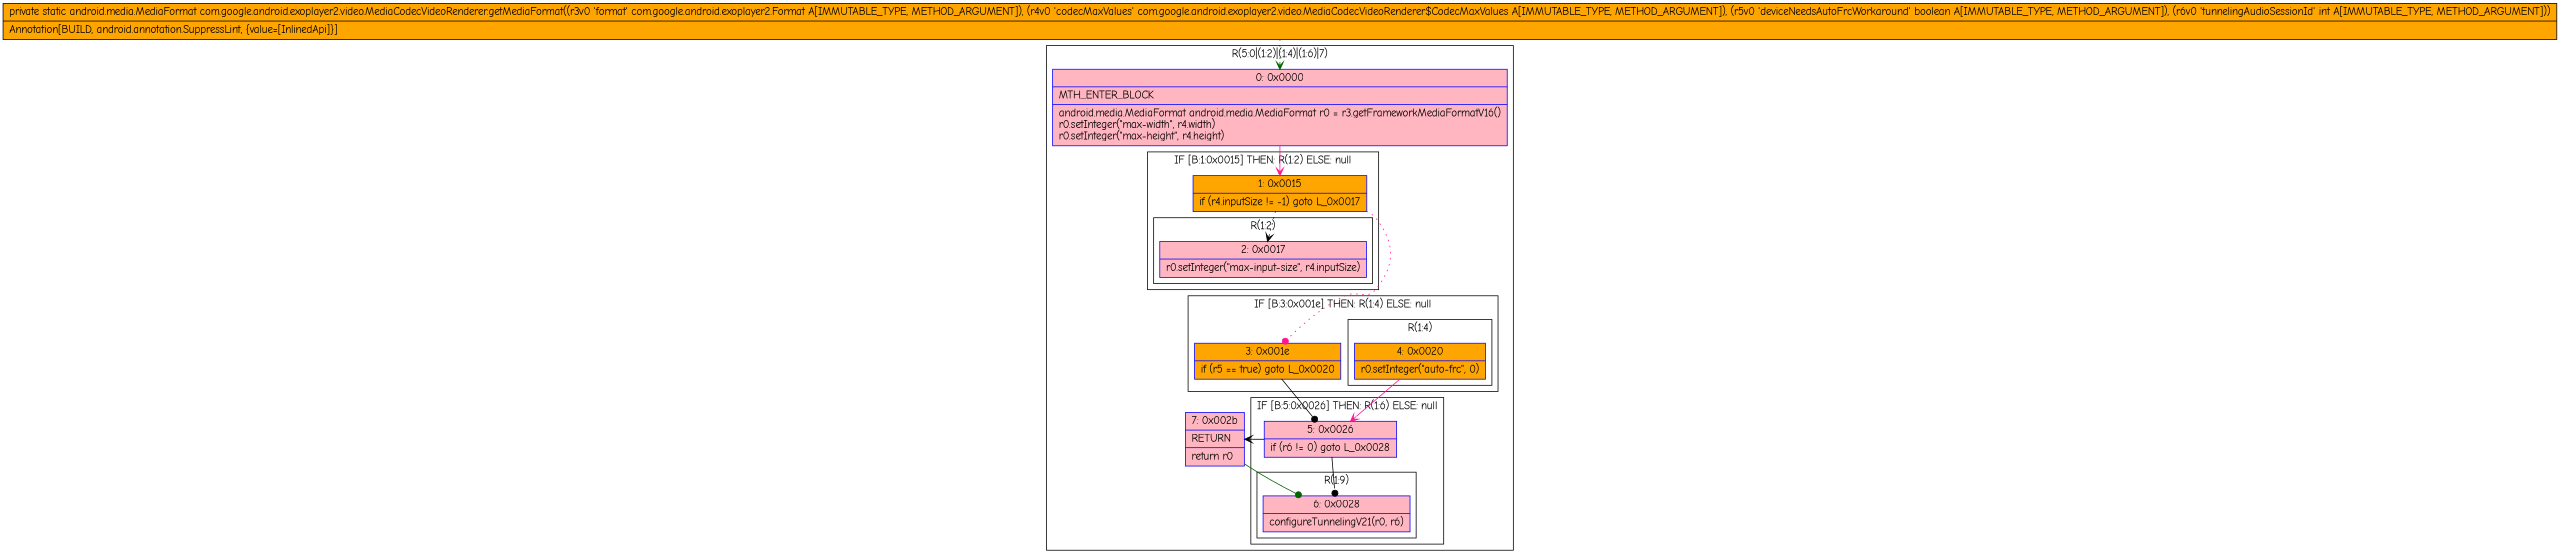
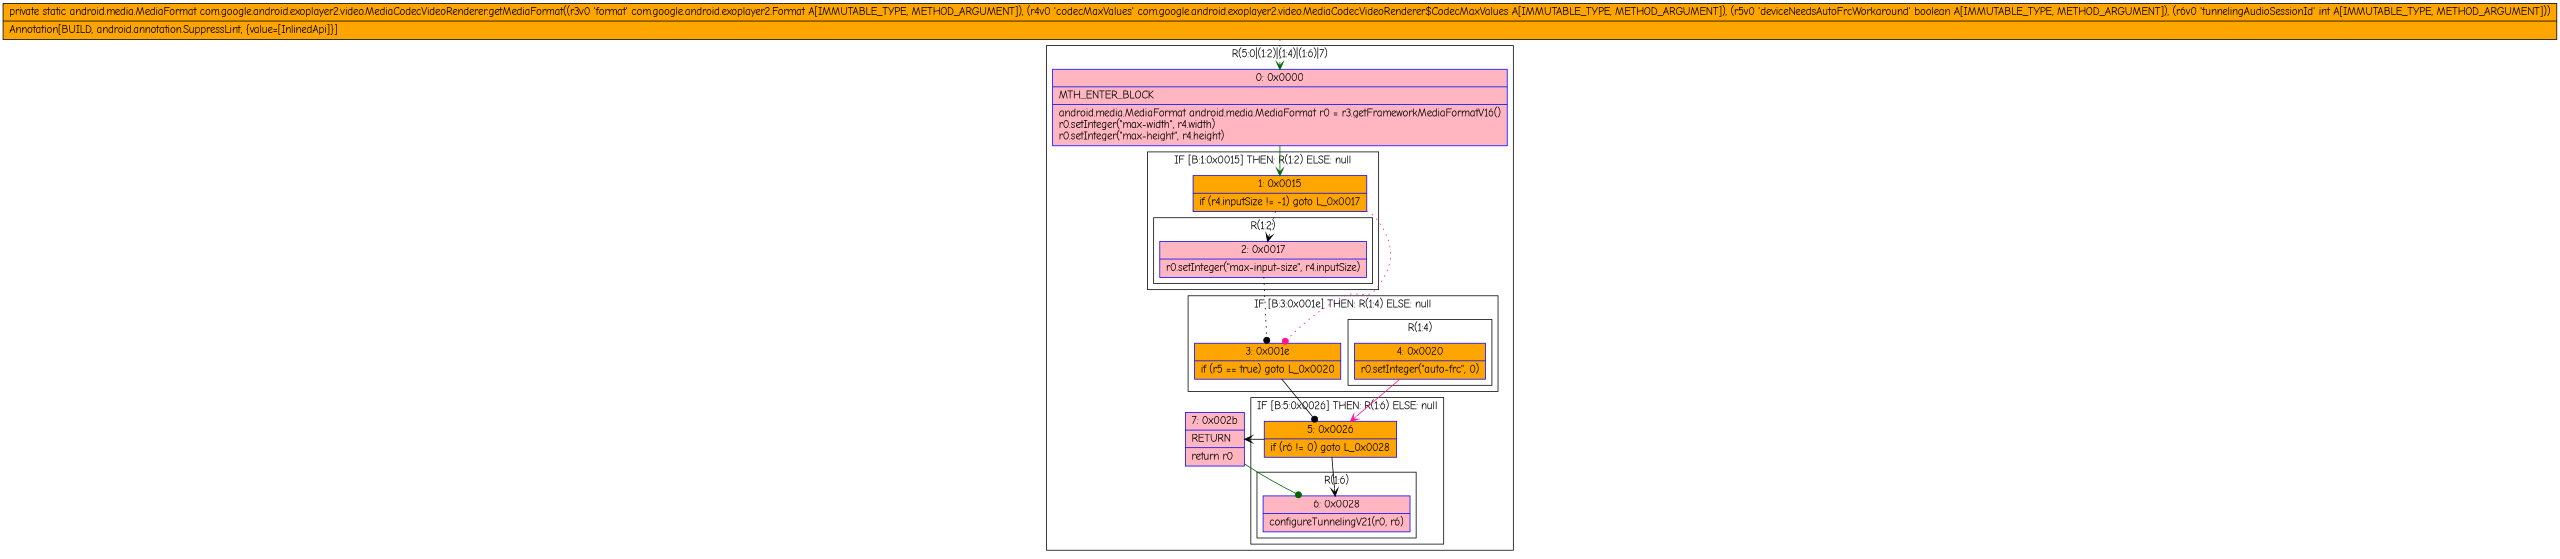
edge "0: 0x0000" -> "1: 0x0015": color deeppink -> darkgreen
edge "2: 0x0017" -> "3: 0x001e": added
node "5: 0x0026": fillcolor lightpink -> orange
edge "5: 0x0026" -> "6: 0x0028": arrowhead dot -> vee
cluster "R(1:9)": label "R(1:9)" -> "R(1:6)"
